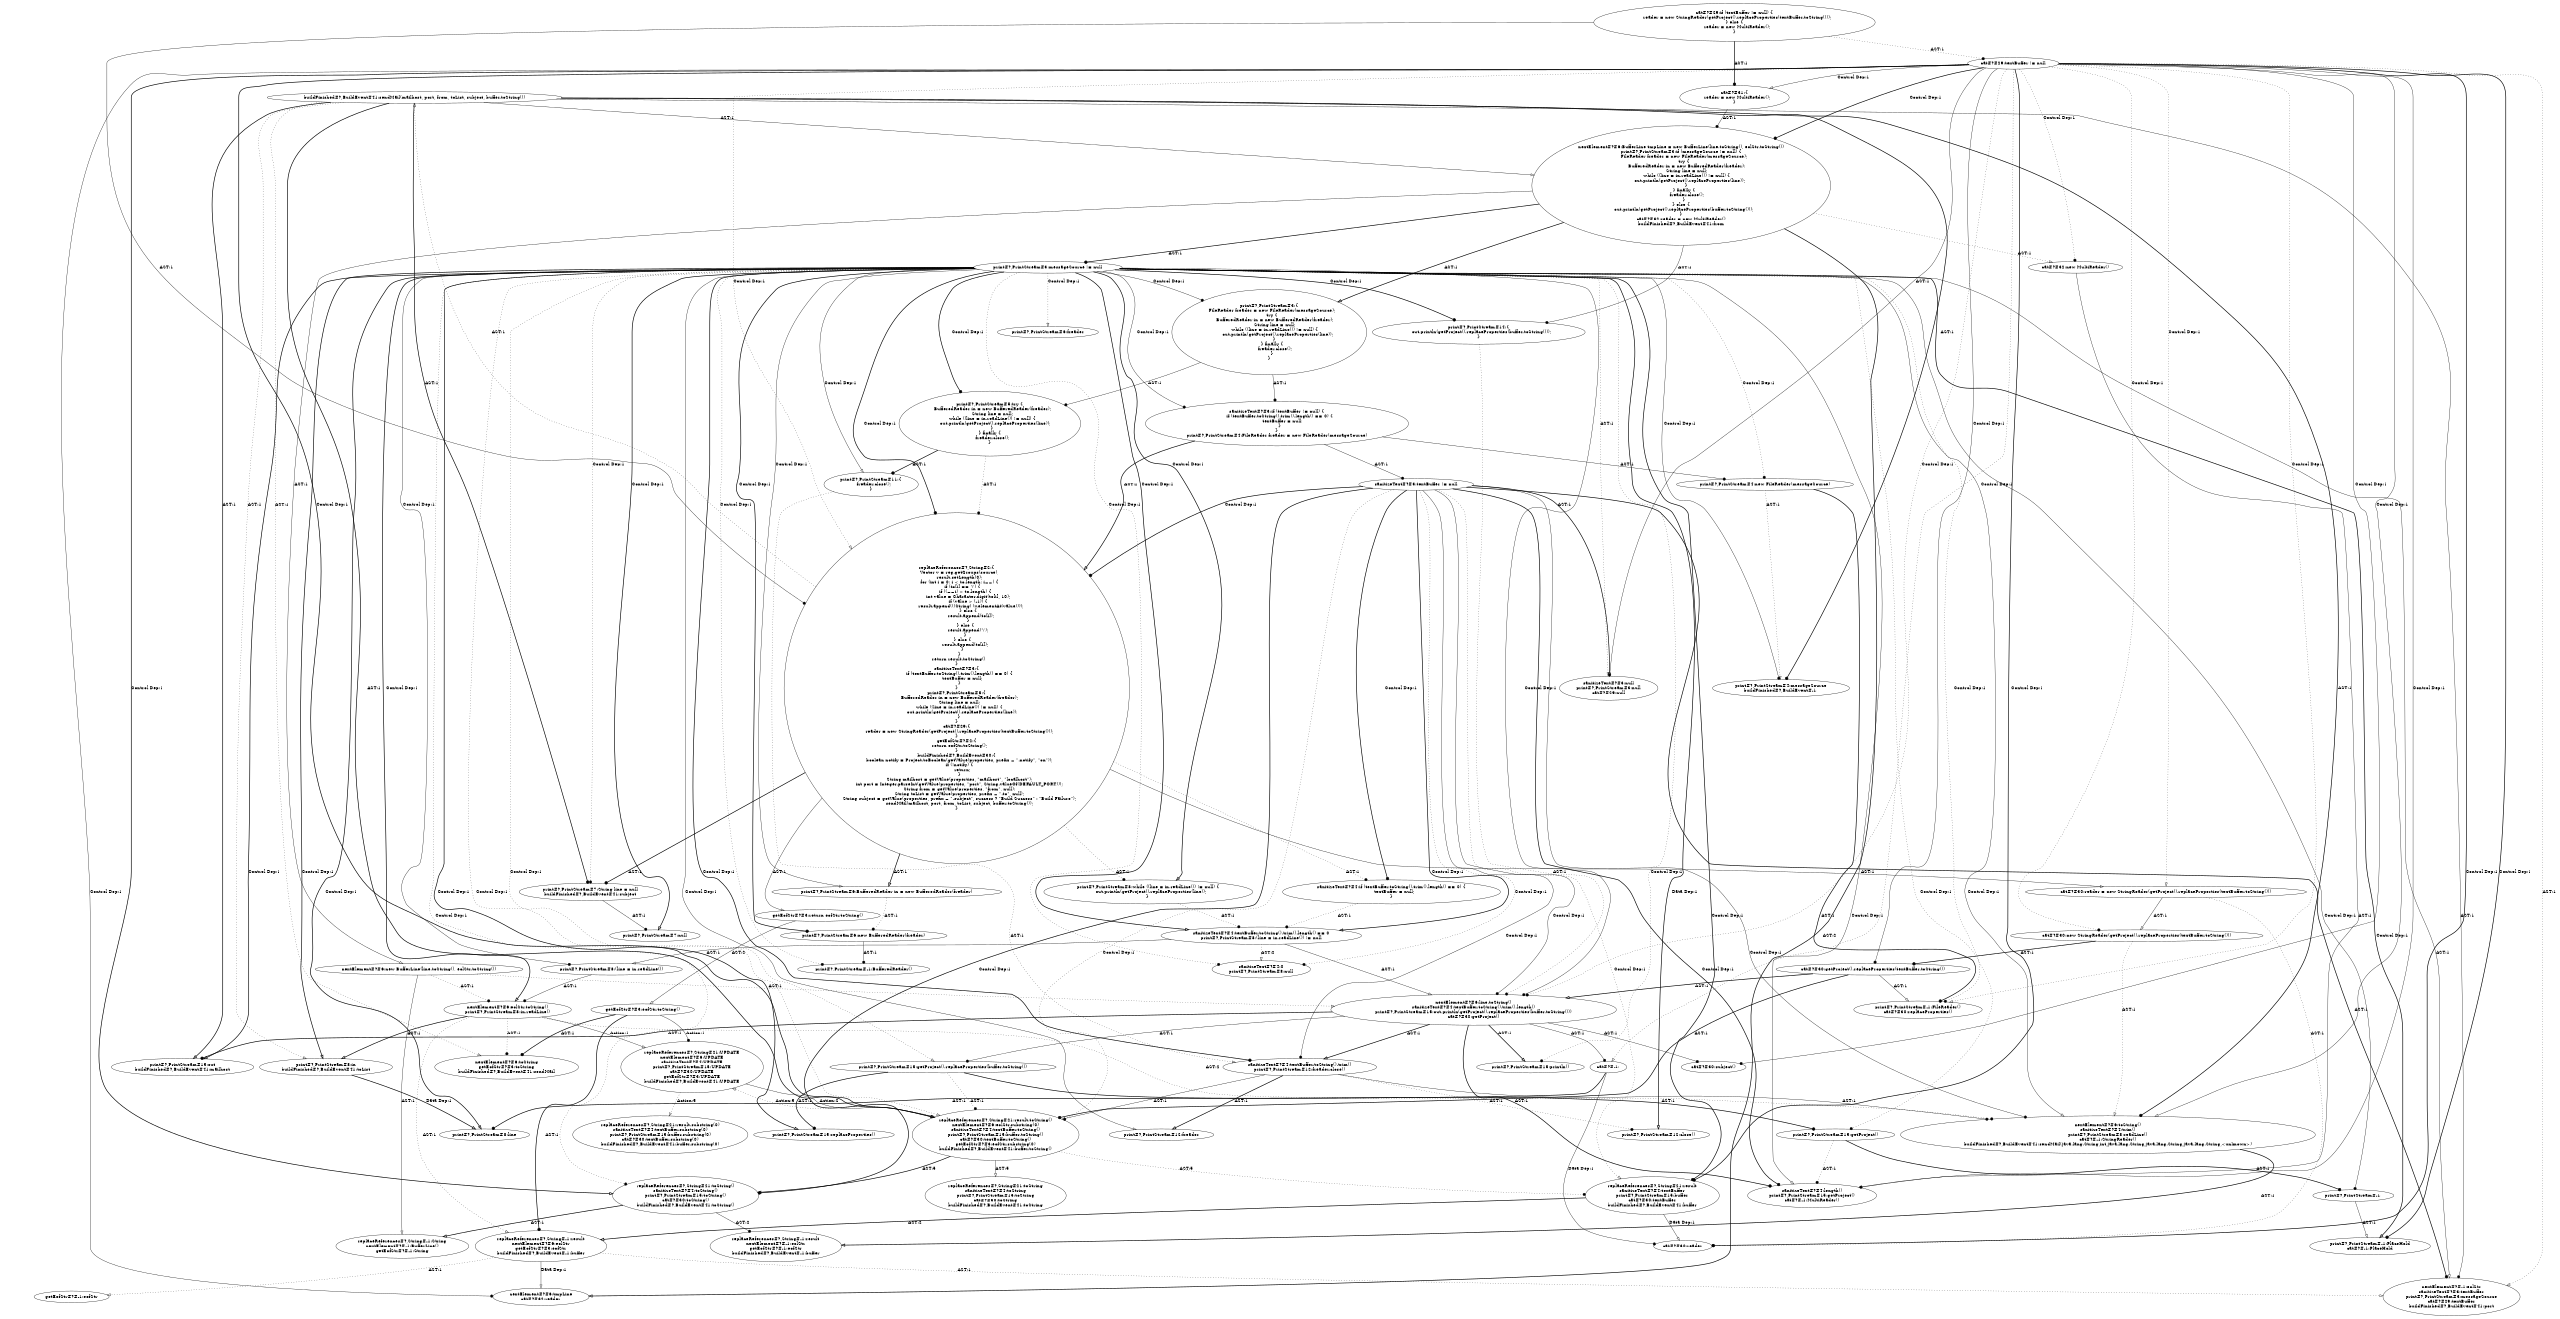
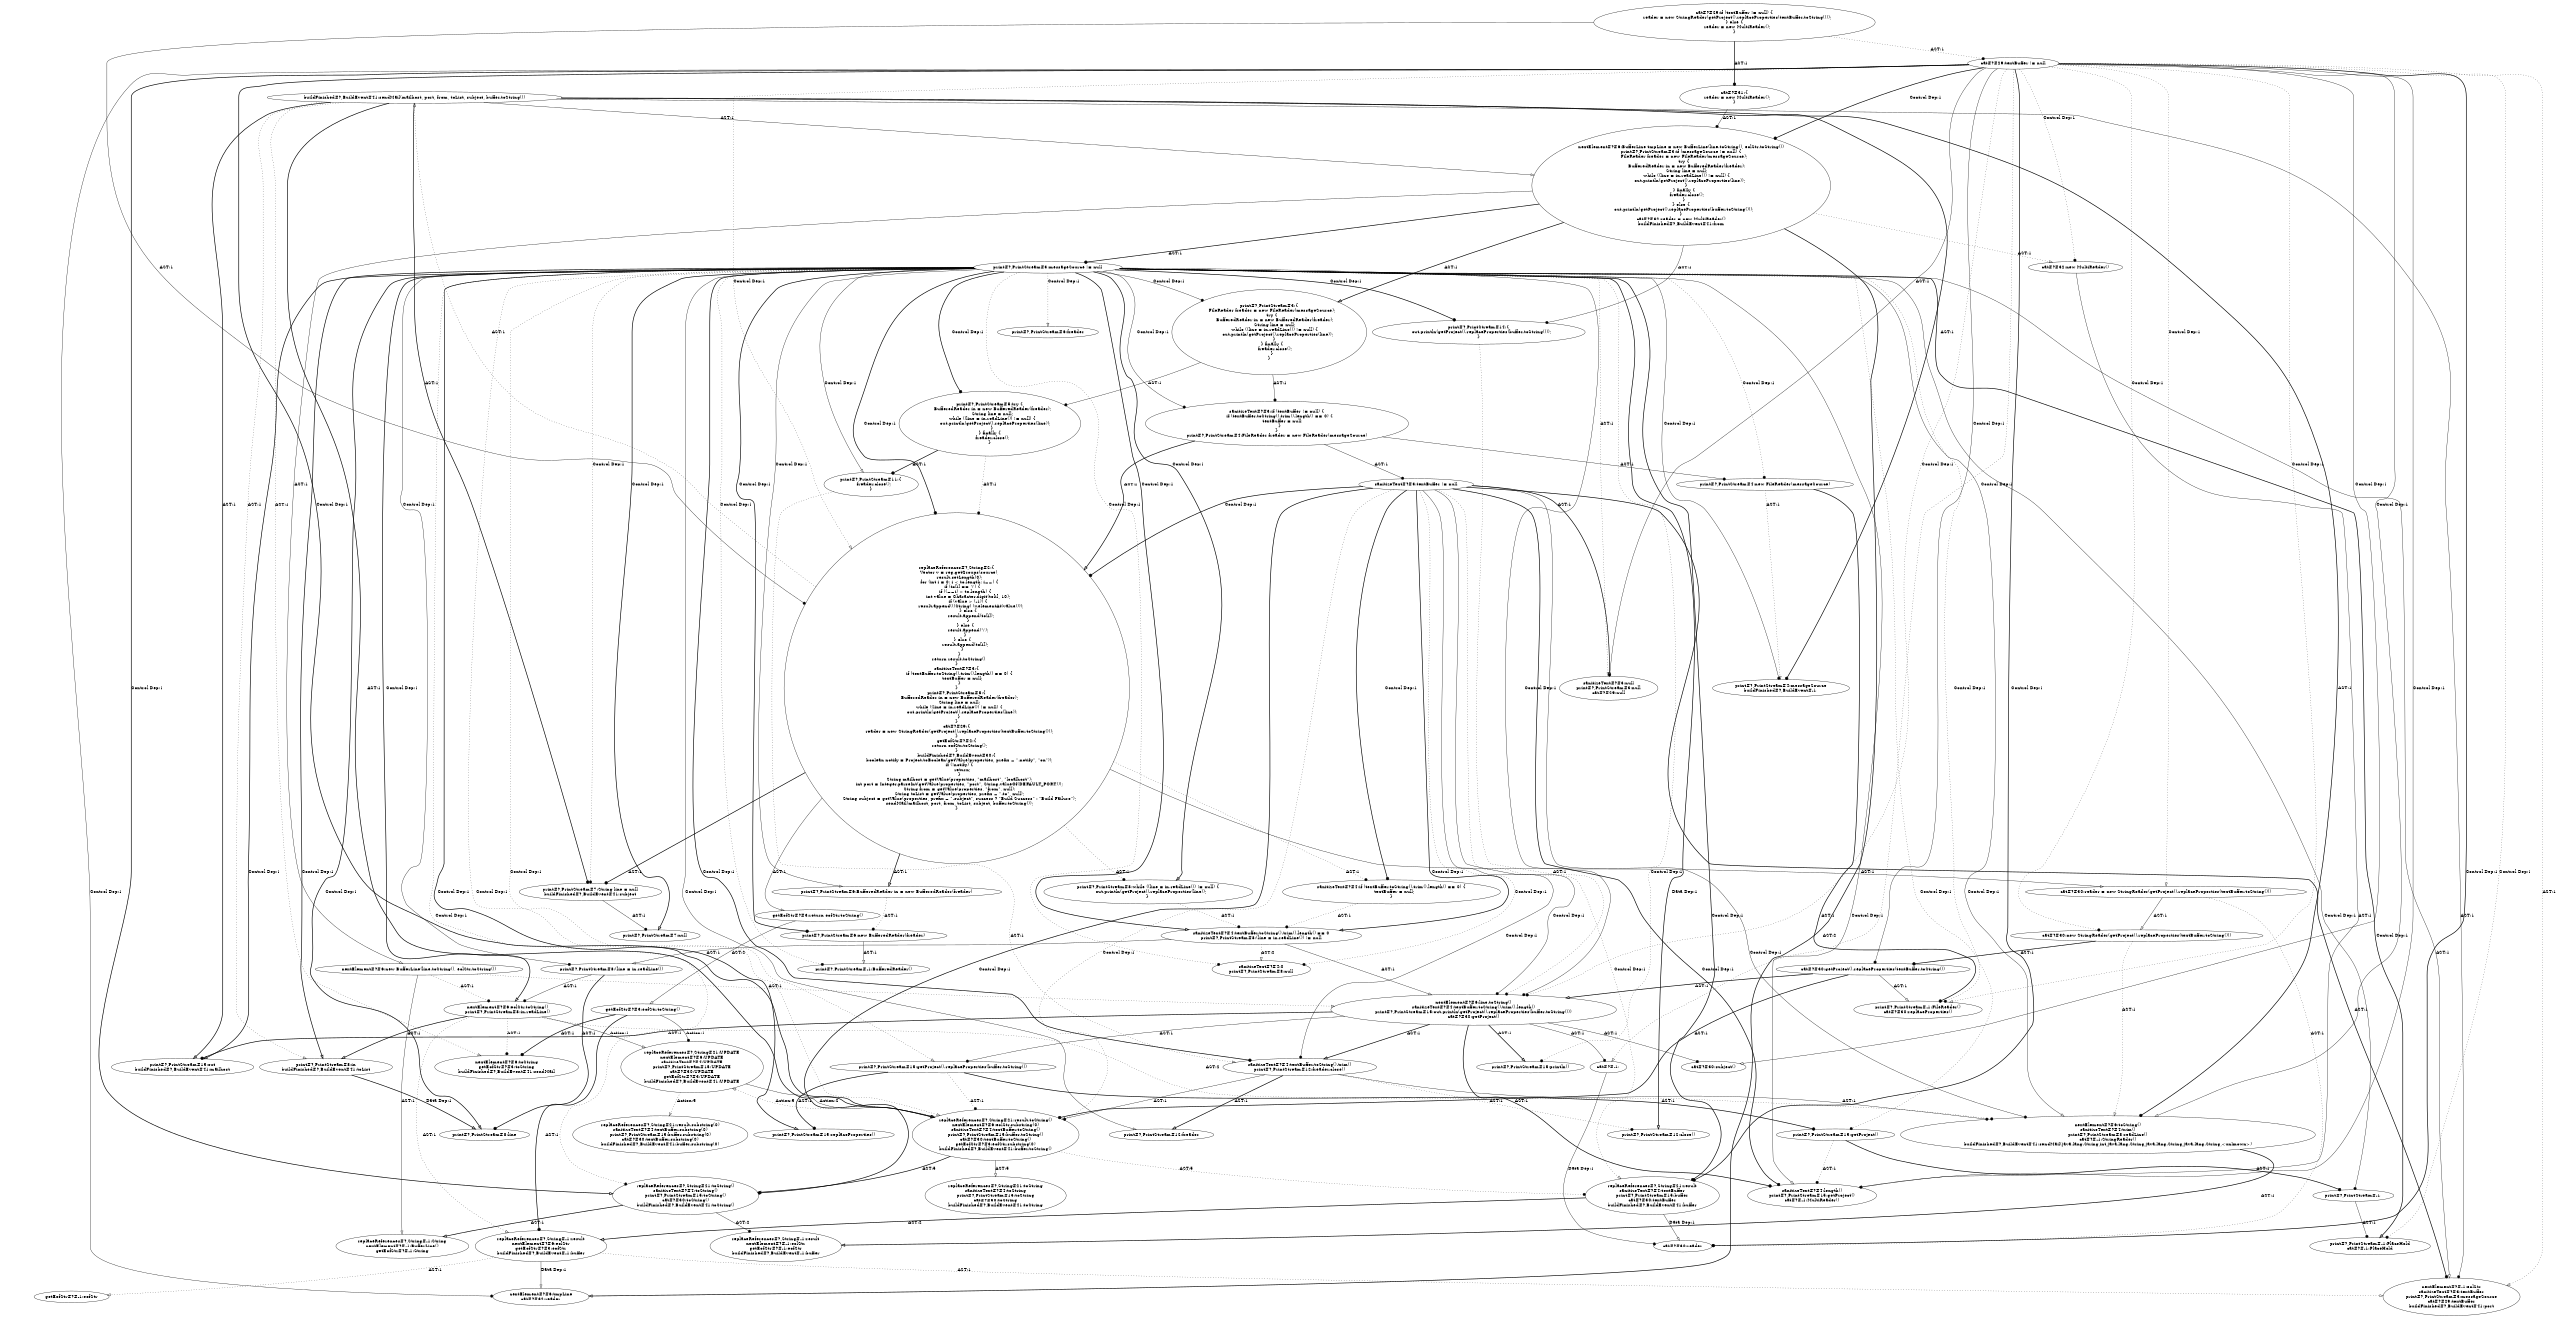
edge "cat#?#29:textBuffer != null" -> "cat#?#31:{ reader = new MultiReader(); }": removed, label "Control Dep:1"
edge "cat#?#29:textBuffer != null" -> "print#?,PrintStream#-1:PlaceHold cat#?#-1:PlaceHold": style bold -> dotted
edge "cat#?#29:textBuffer != null" -> "cat#?#30:subject()": arrowhead dot -> onormal
edge "print#?,PrintStream#6:new BufferedReader(freader)" -> "print#?,PrintStream#-1:BufferedReader()": arrowhead dot -> onormal
edge "cat#?#-1:" -> "print#?,PrintStream#8:line": now "print#?,PrintStream#8:(line = in.readLine())" -> "print#?,PrintStream#8:line"
edge "print#?,PrintStream#-1:" -> "print#?,PrintStream#-1:PlaceHold cat#?#-1:PlaceHold": arrowhead onormal -> dot
